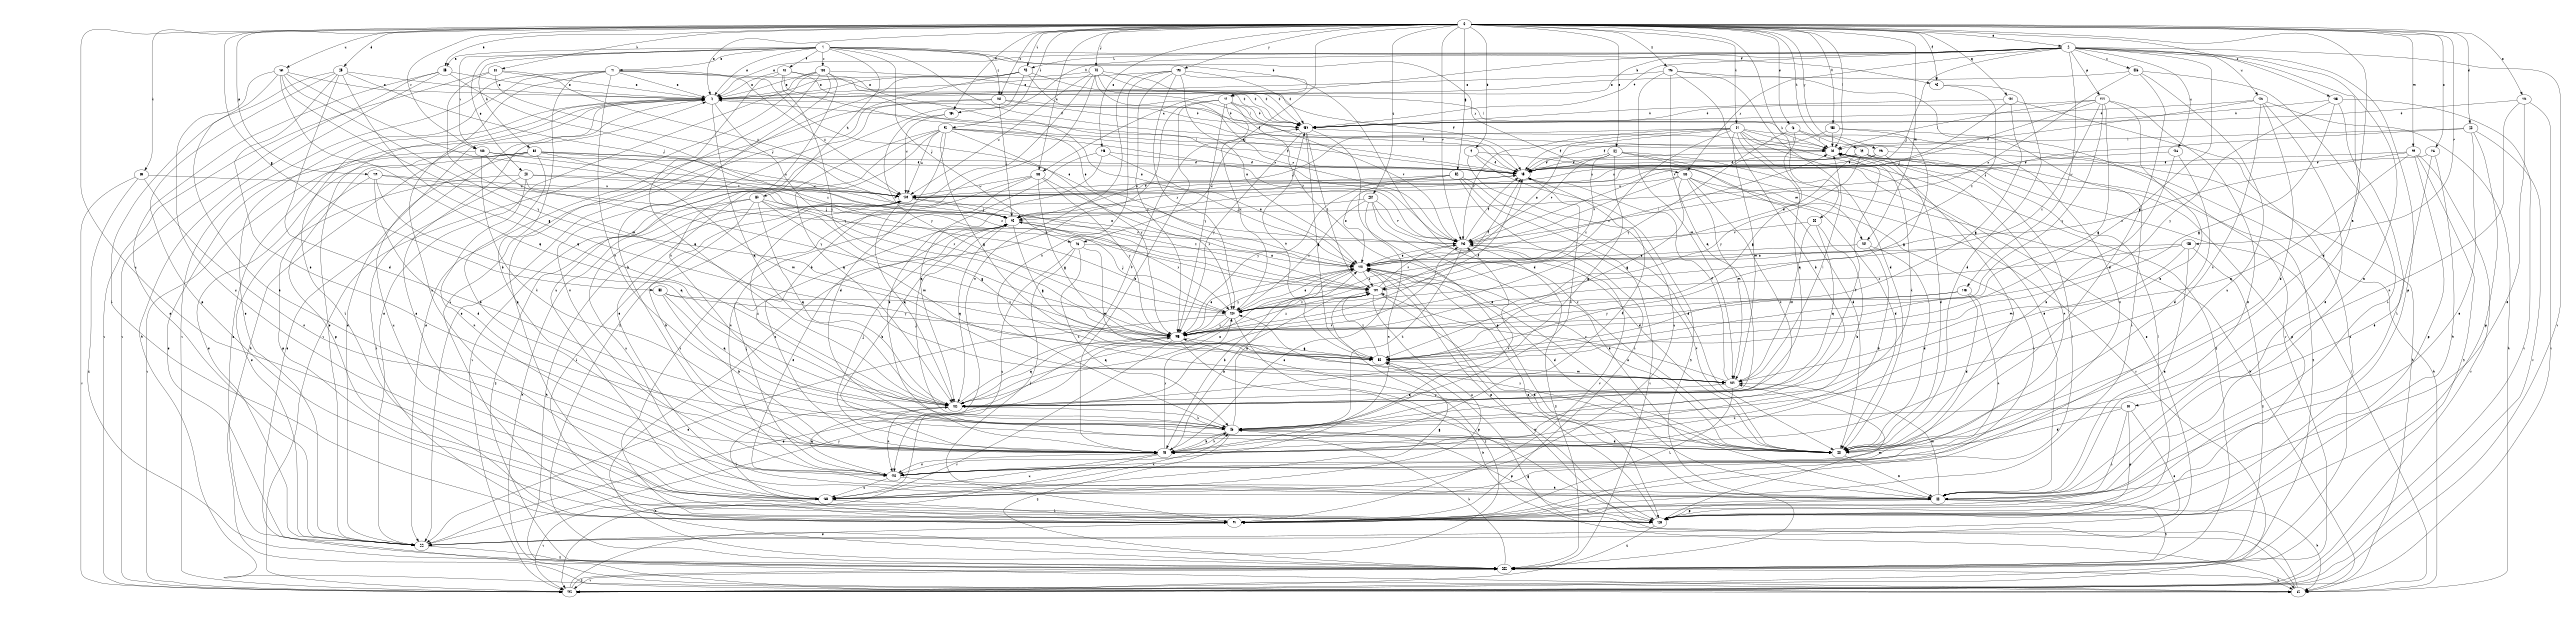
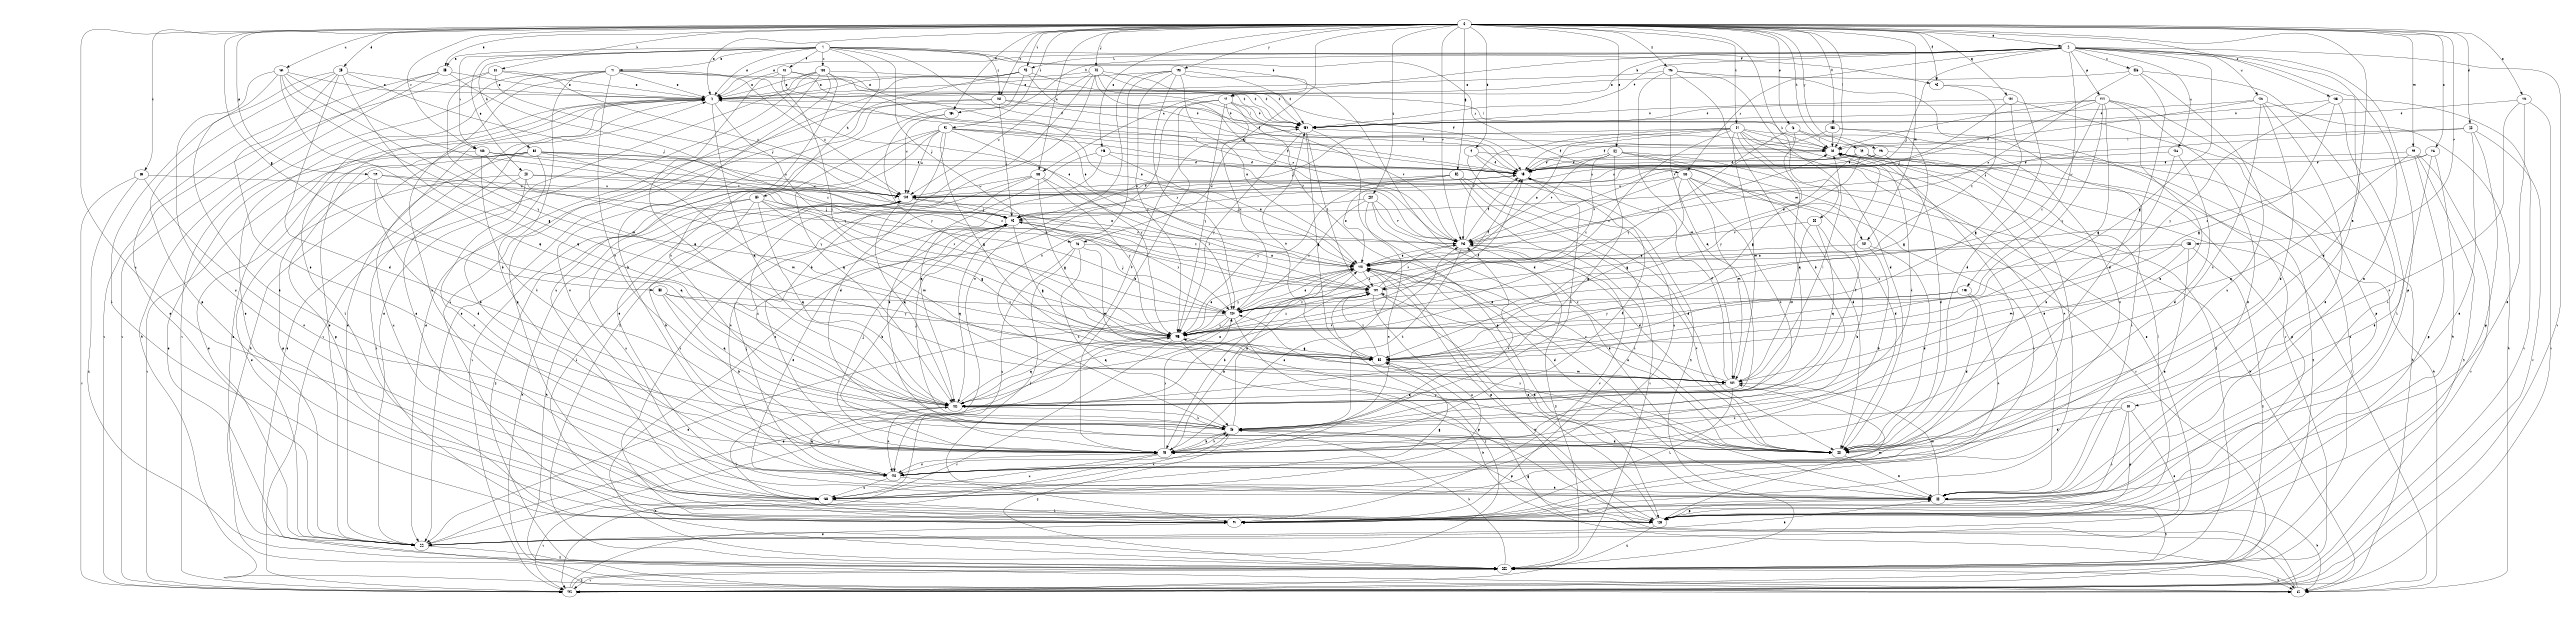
edge "99" -> "149": now "116" -> "149"
edge "122" -> "125": added, label "p"
edge "22" -> "38": added, label "e"
